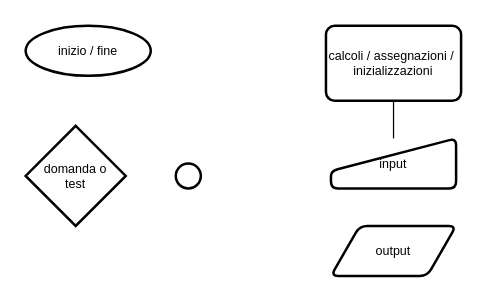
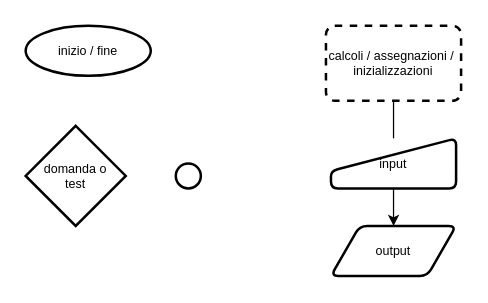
node "calcoli / assegnazioni / inizializzazioni": style solid -> dashed
edge "input" -> "output": added
